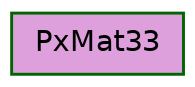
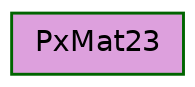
node "PxMat33": label "PxMat33" -> "PxMat23"
